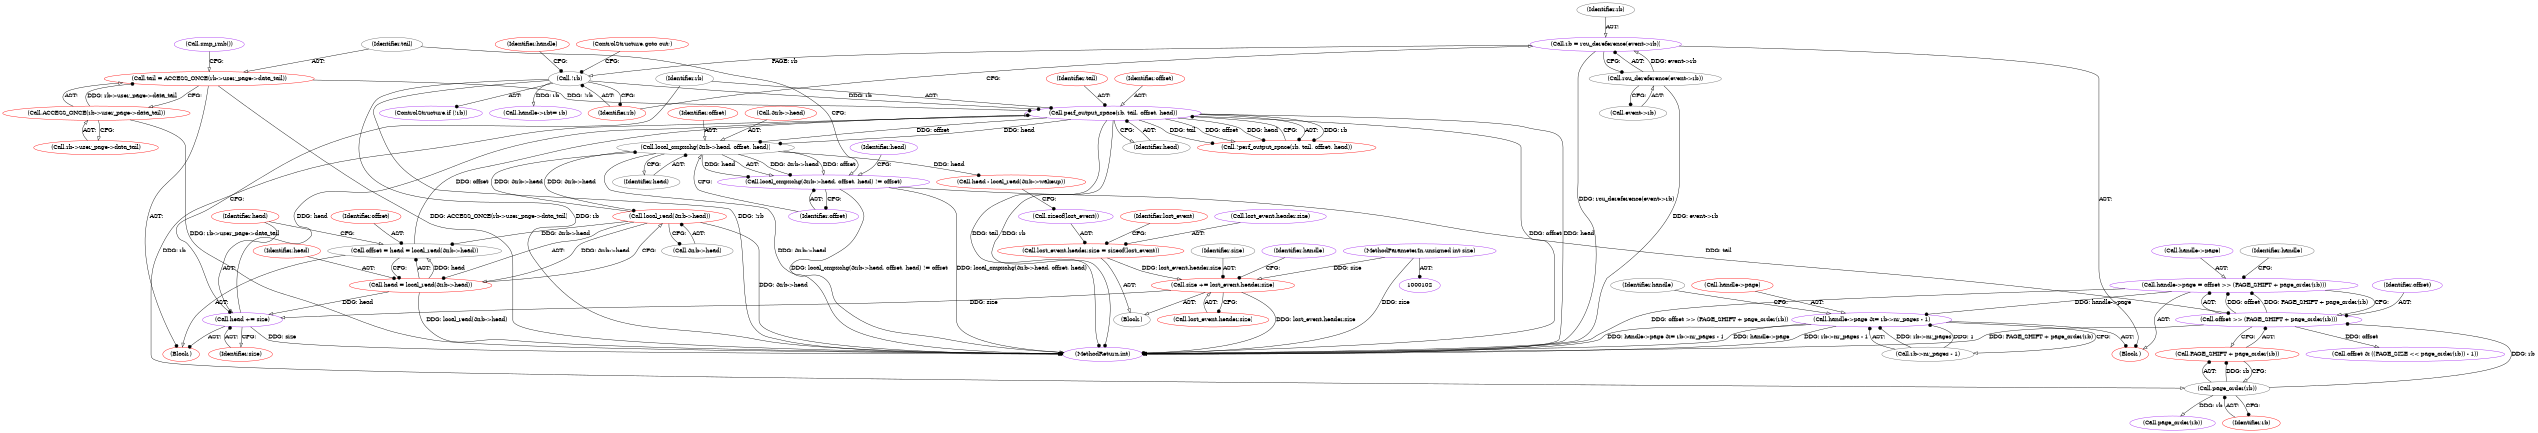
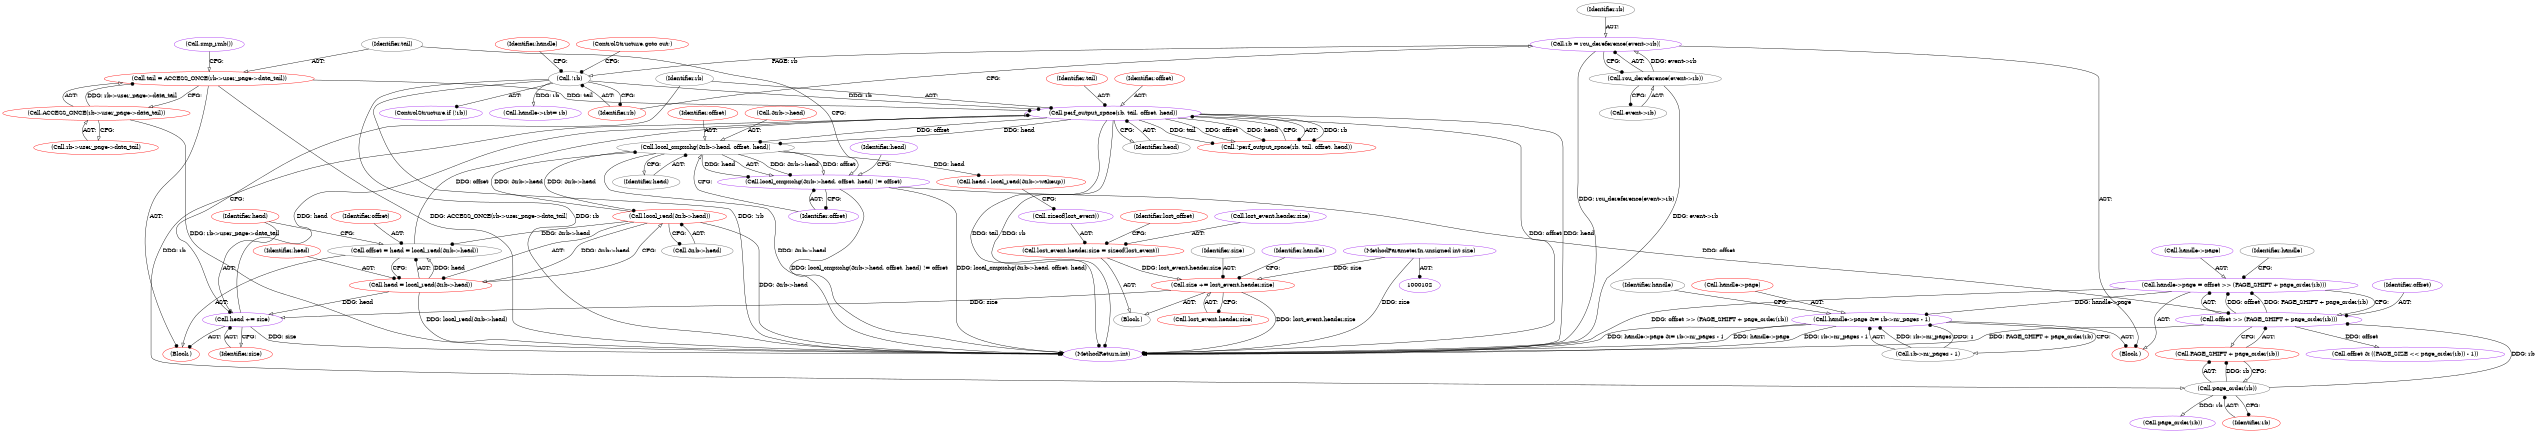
edge "(Call,tail = ACCESS_ONCE(rb->user_page->data_tail))" -> "(Call,perf_output_space(rb, tail, offset, head))": label "DDG: !rb" -> "DDG: tail"
node "(Identifier,lost_event)": label "(Identifier,lost_event)" -> "(Identifier,lost_offset)"
edge "(Call,local_cmpxchg(&rb->head, offset, head) != offset)" -> "(Call,offset >> (PAGE_SHIFT + page_order(rb)))": label "DDG: tail" -> "DDG: offset"
